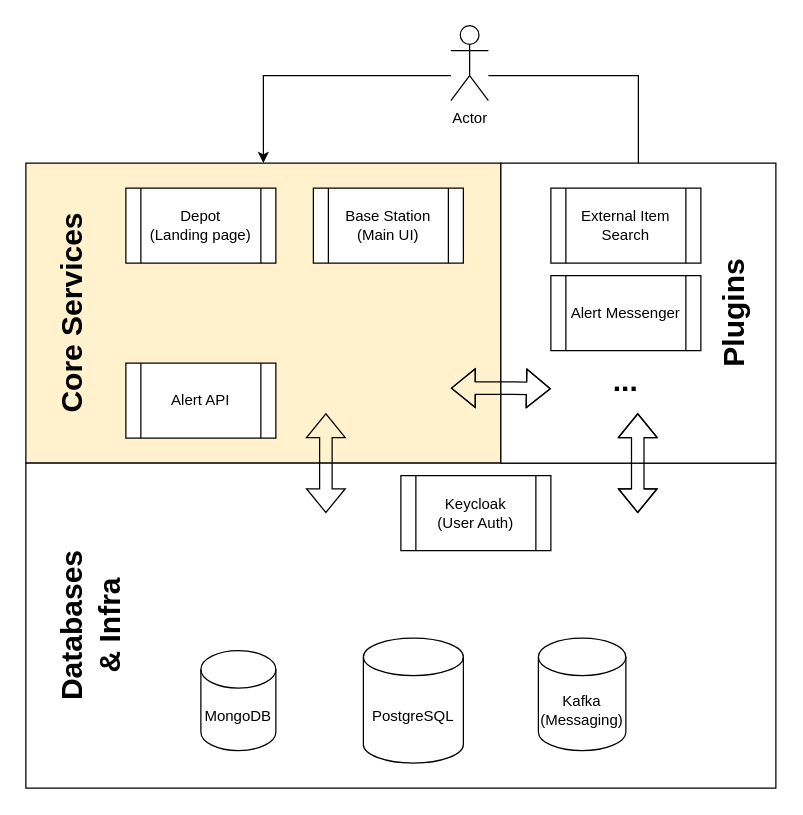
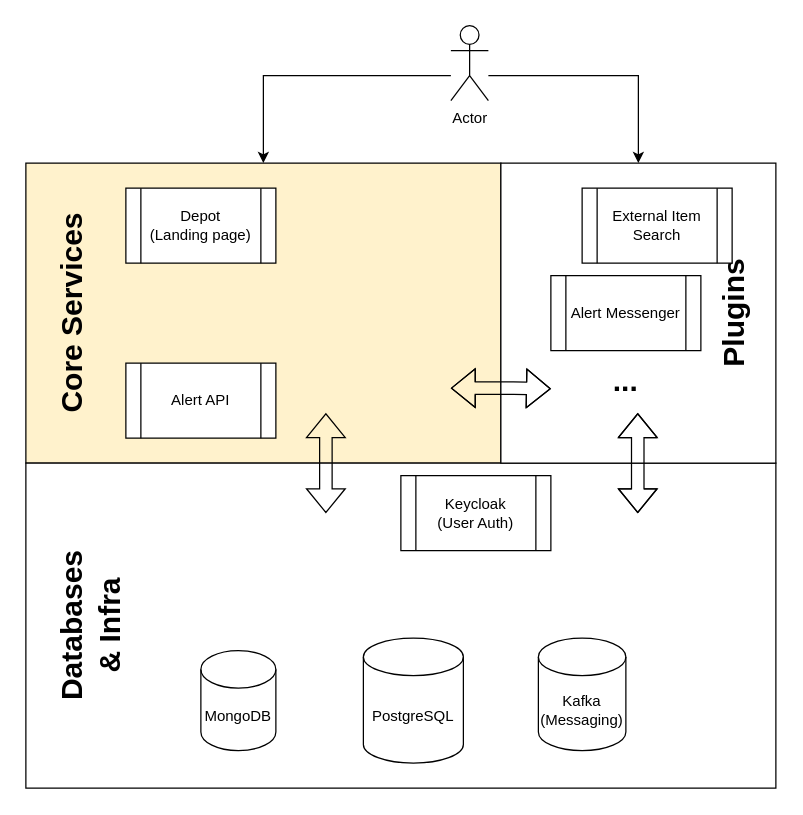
edge "Actor" -- "Plugins": arrowhead none -> classic
node "Base Station (Main UI)": removed
node "External Item Search": moved (626, 226) -> (657, 226)
